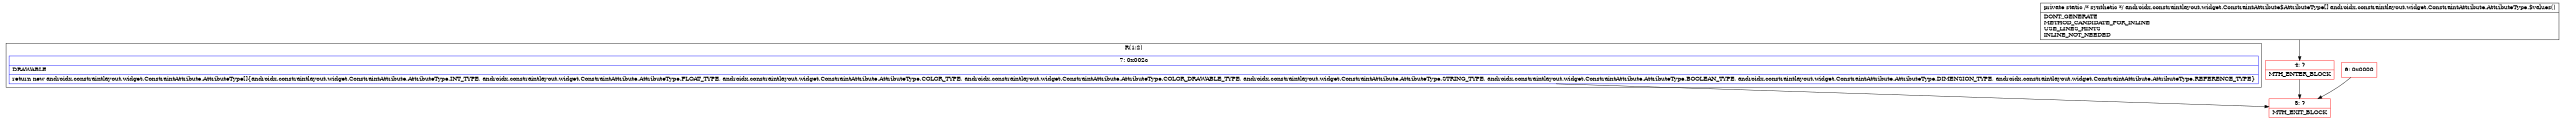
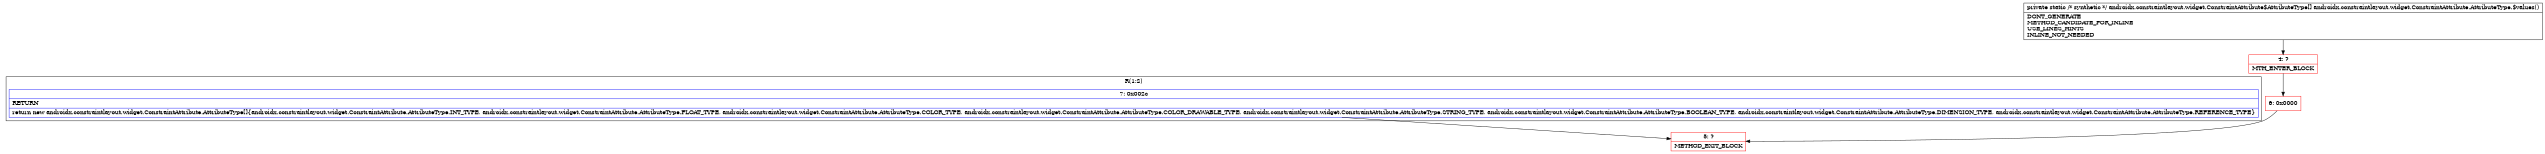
node "7: 0x002c": text "DRAWABLE" -> "RETURN"
edge "4: ?" -> "5: ?": now "4: ?" -> "6: 0x0000"
node "5: ?": text "MTH_EXIT_BLOCK" -> "METHOD_EXIT_BLOCK"
